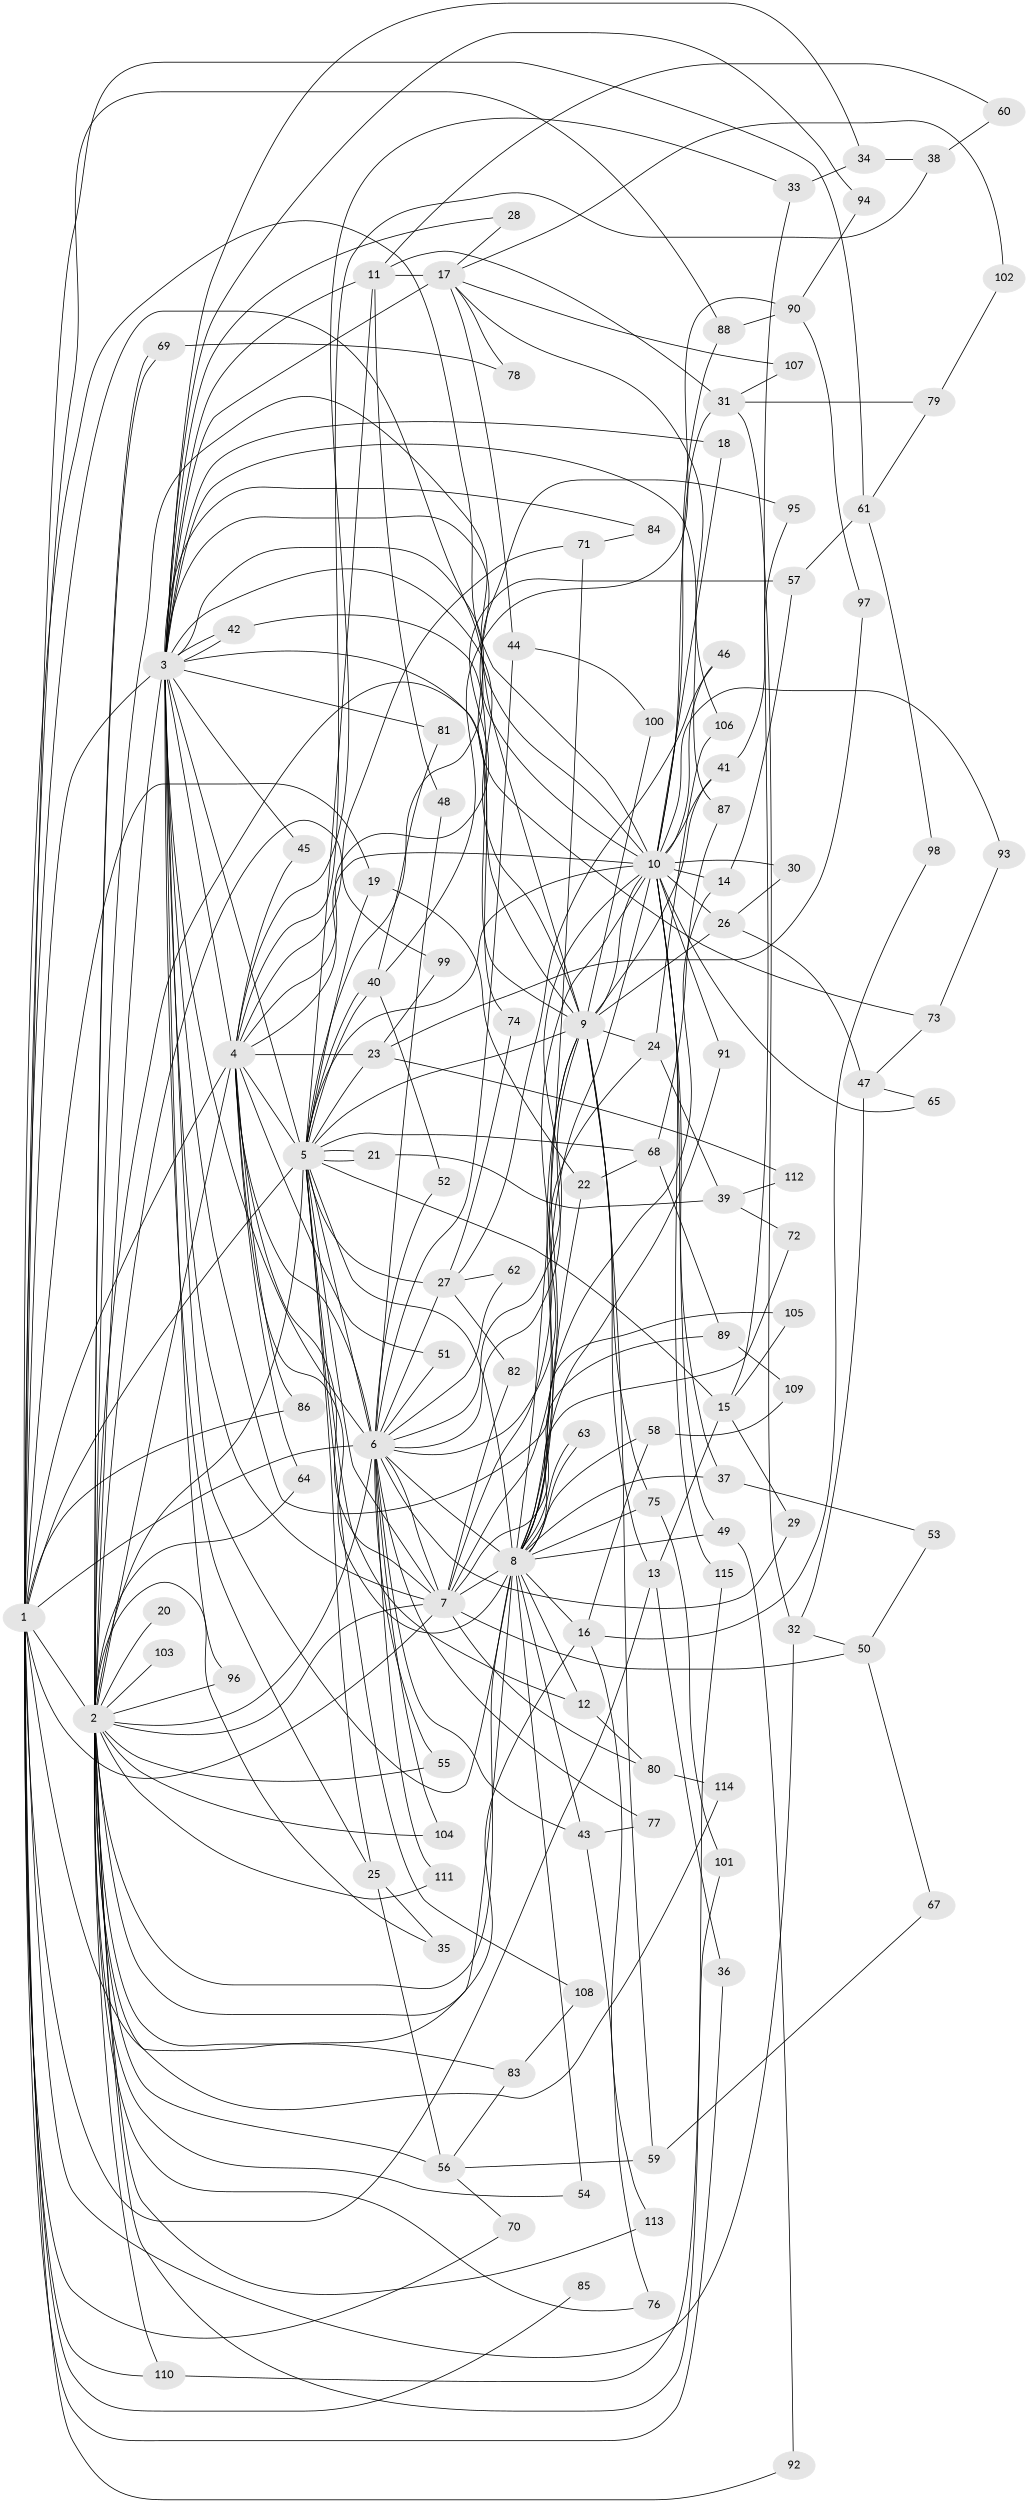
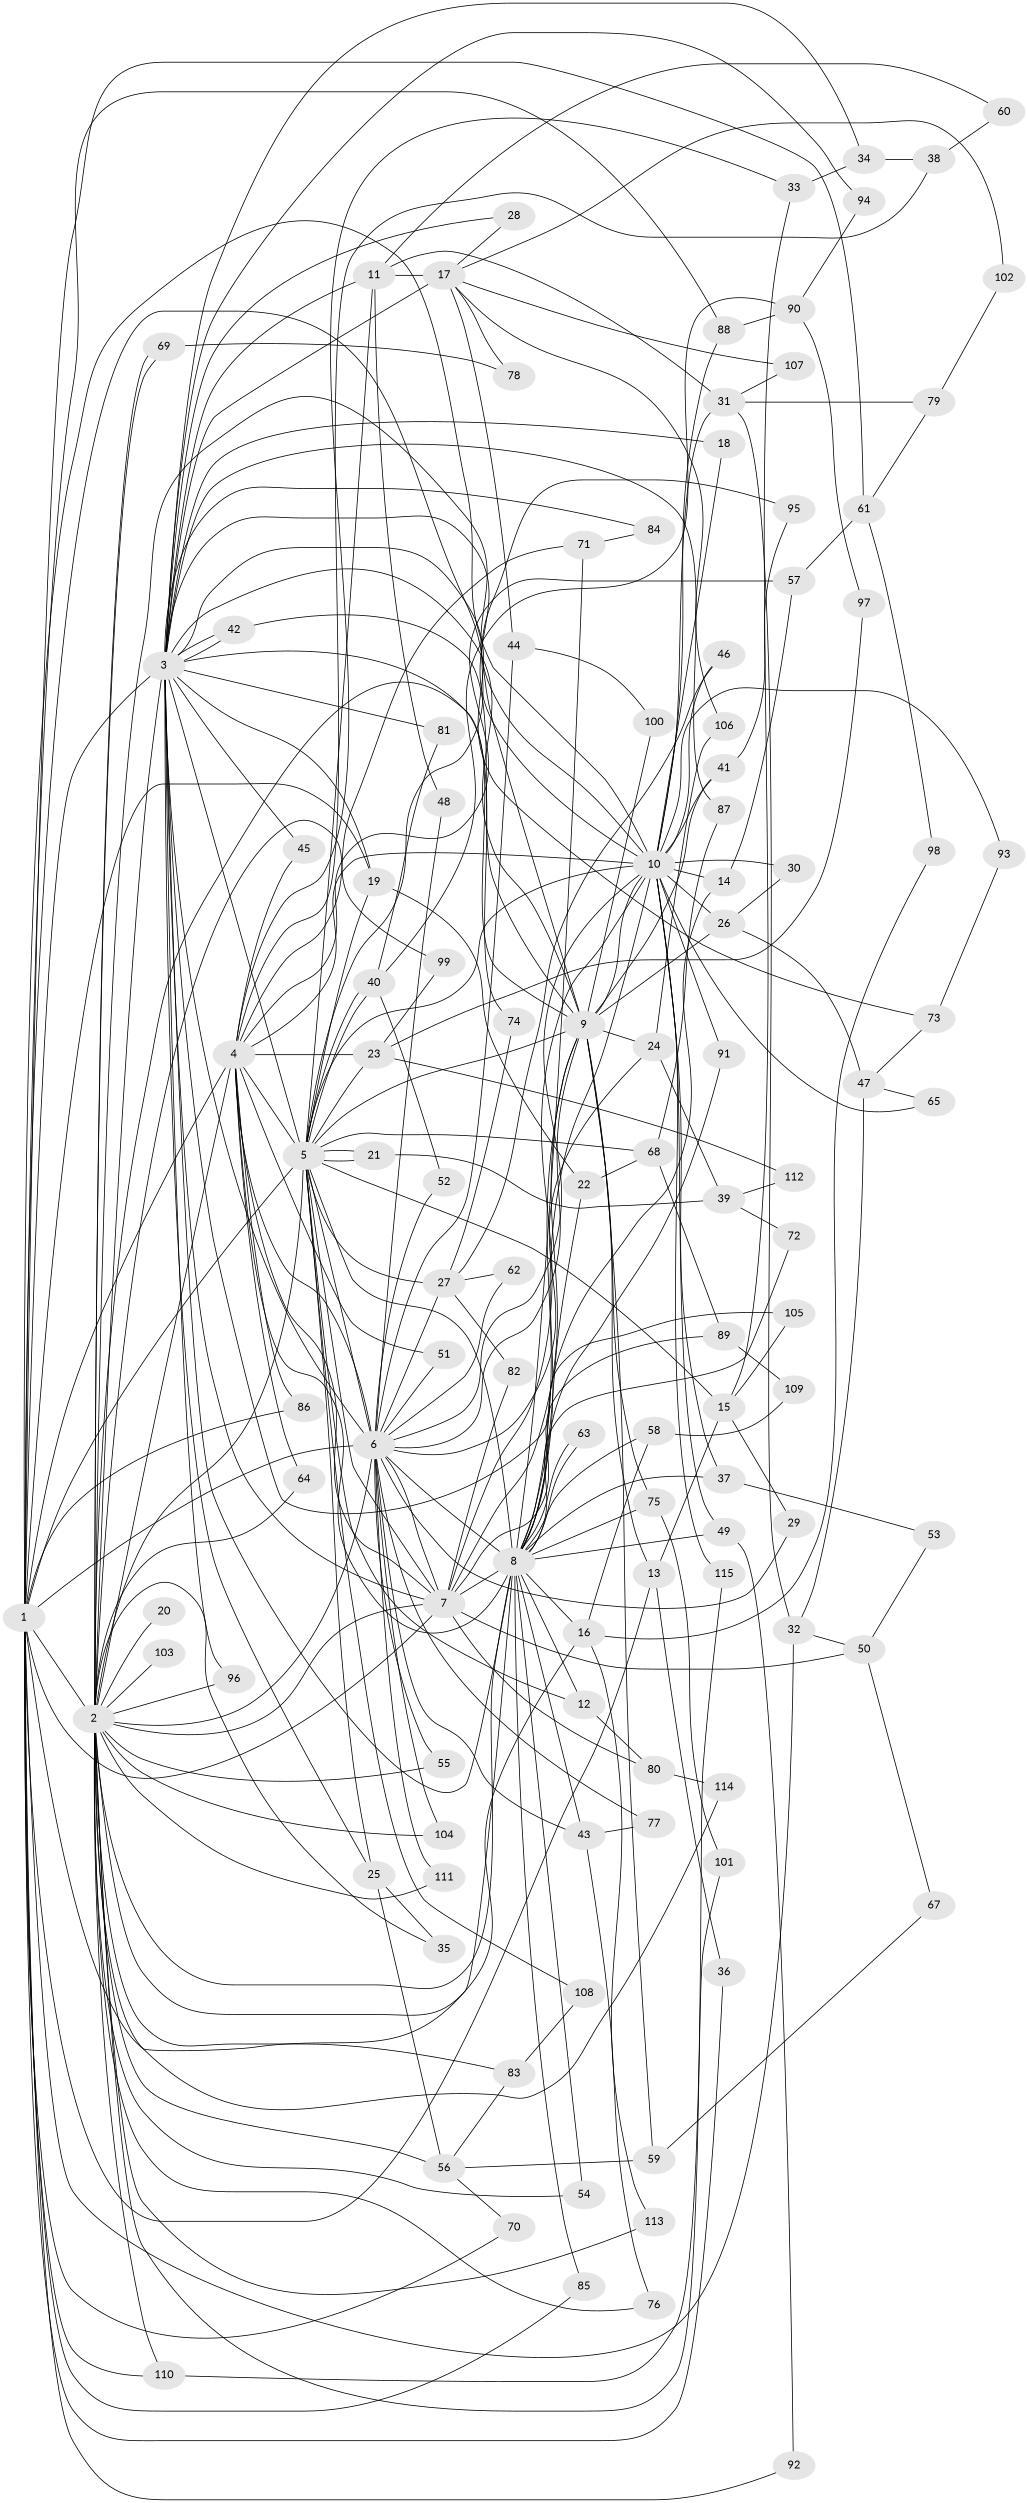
edge "3" -- "4": now "3" -- "19"
edge "8" -- "85": added
